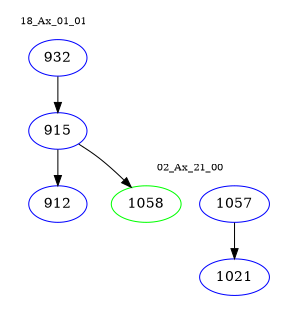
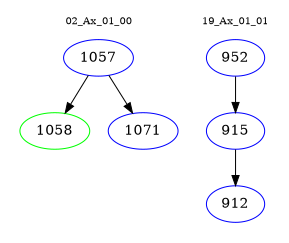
cluster "18_Ax_01_01": label "18_Ax_01_01" -> "19_Ax_01_01"
node "932": label "932" -> "952"
edge "915" -> "1058": now "1057" -> "1058"
cluster "02_Ax_21_00": label "02_Ax_21_00" -> "02_Ax_01_00"
node "1021": label "1021" -> "1071"
